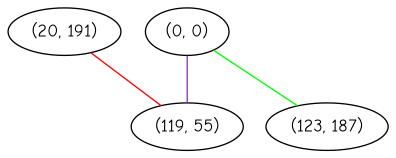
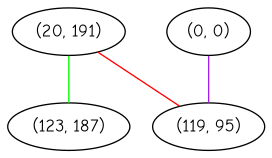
edge "(0, 0)" -- "(123, 187)": now "(20, 191)" -- "(123, 187)"
node "(119, 55)": label "(119, 55)" -> "(119, 95)"
